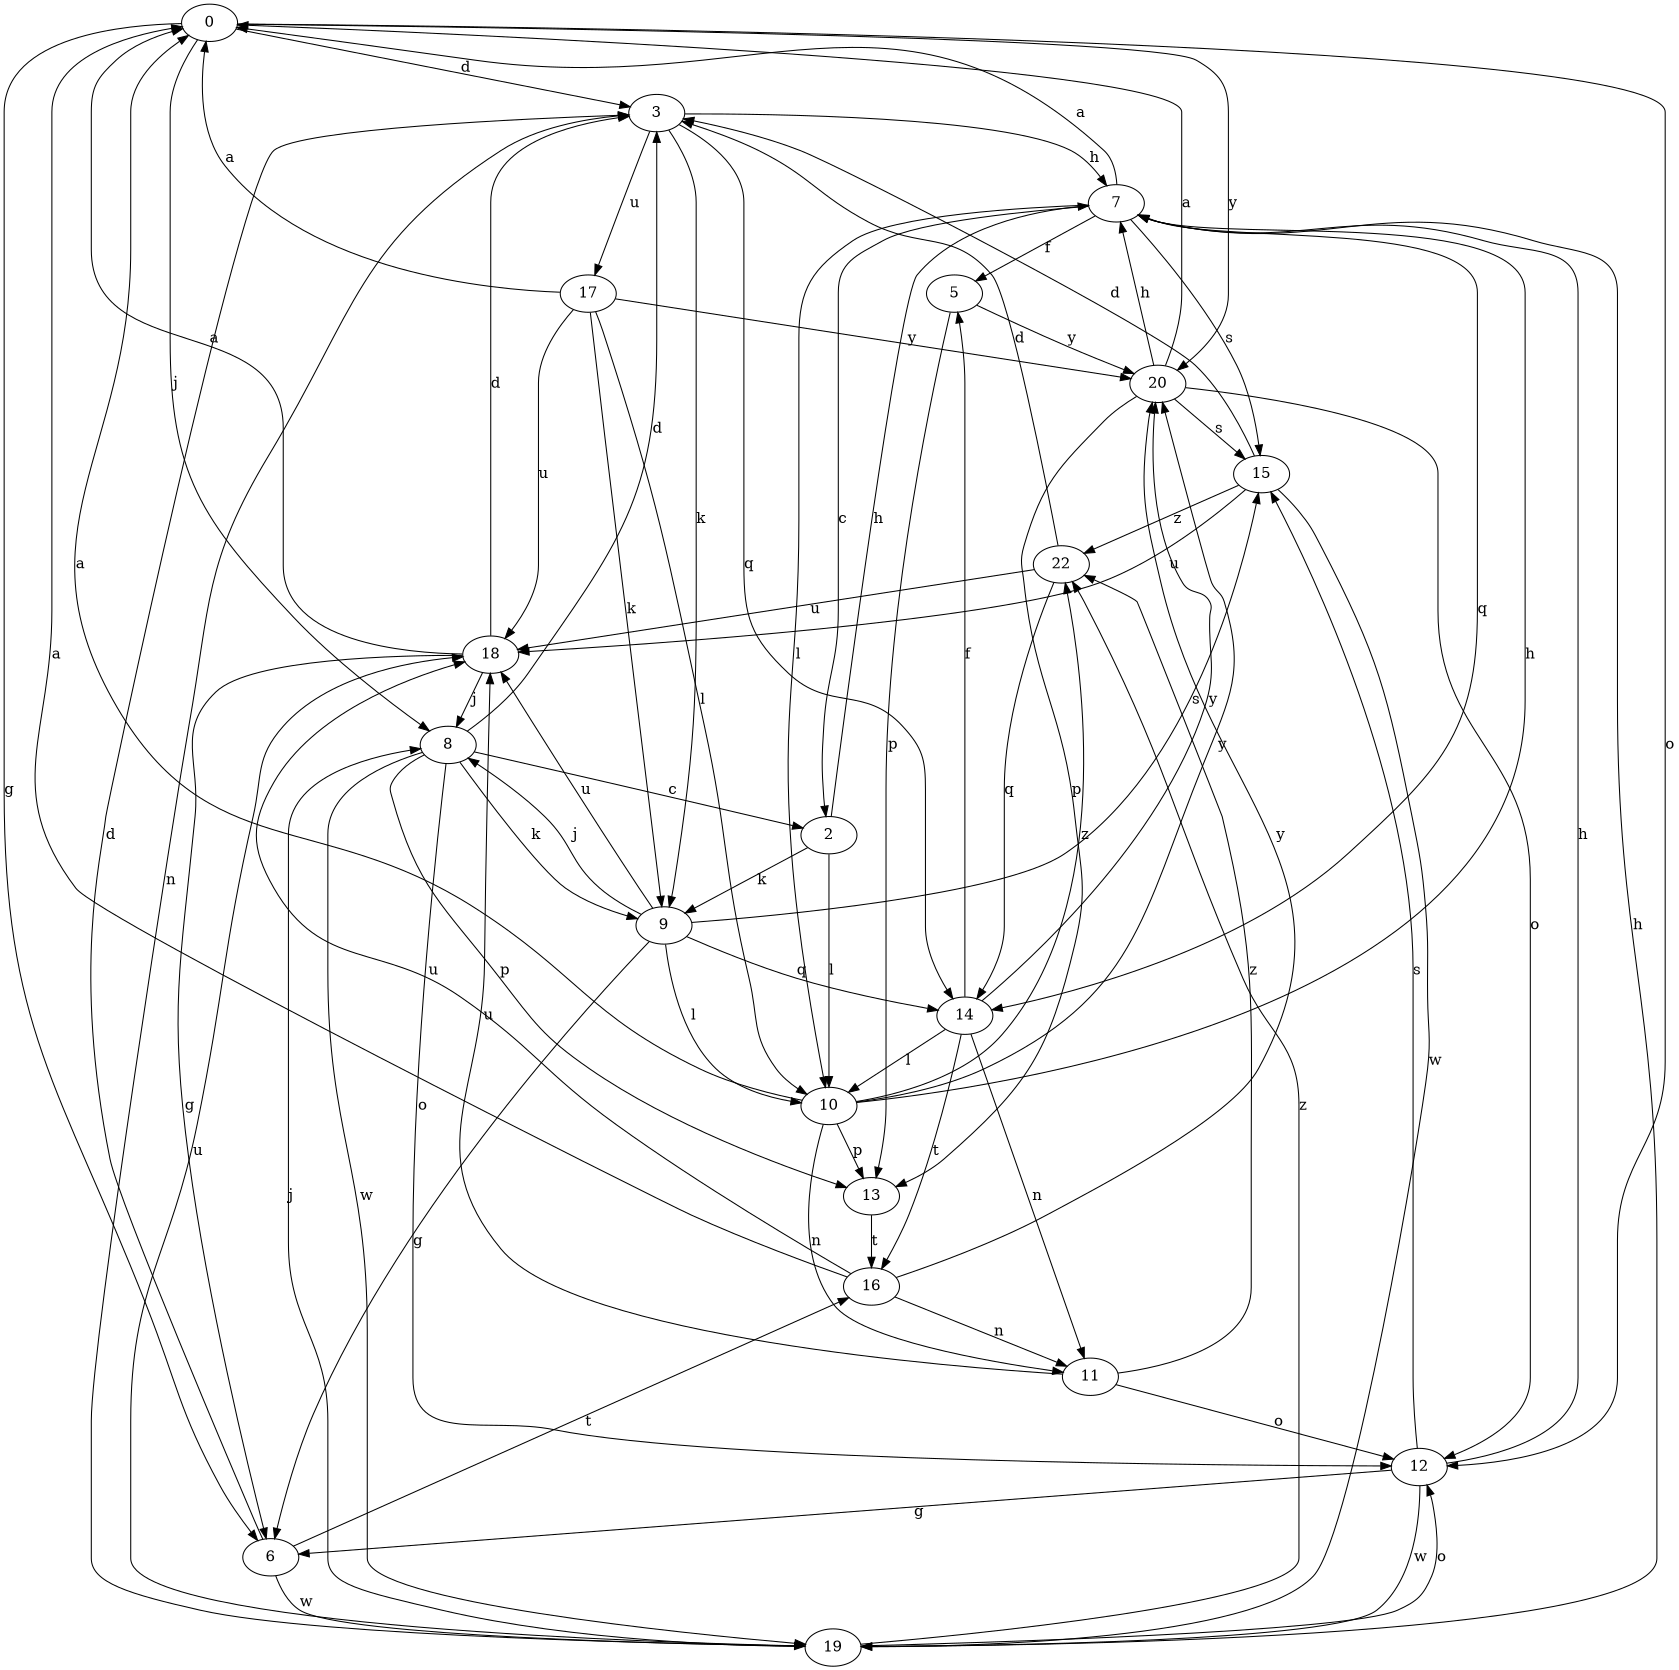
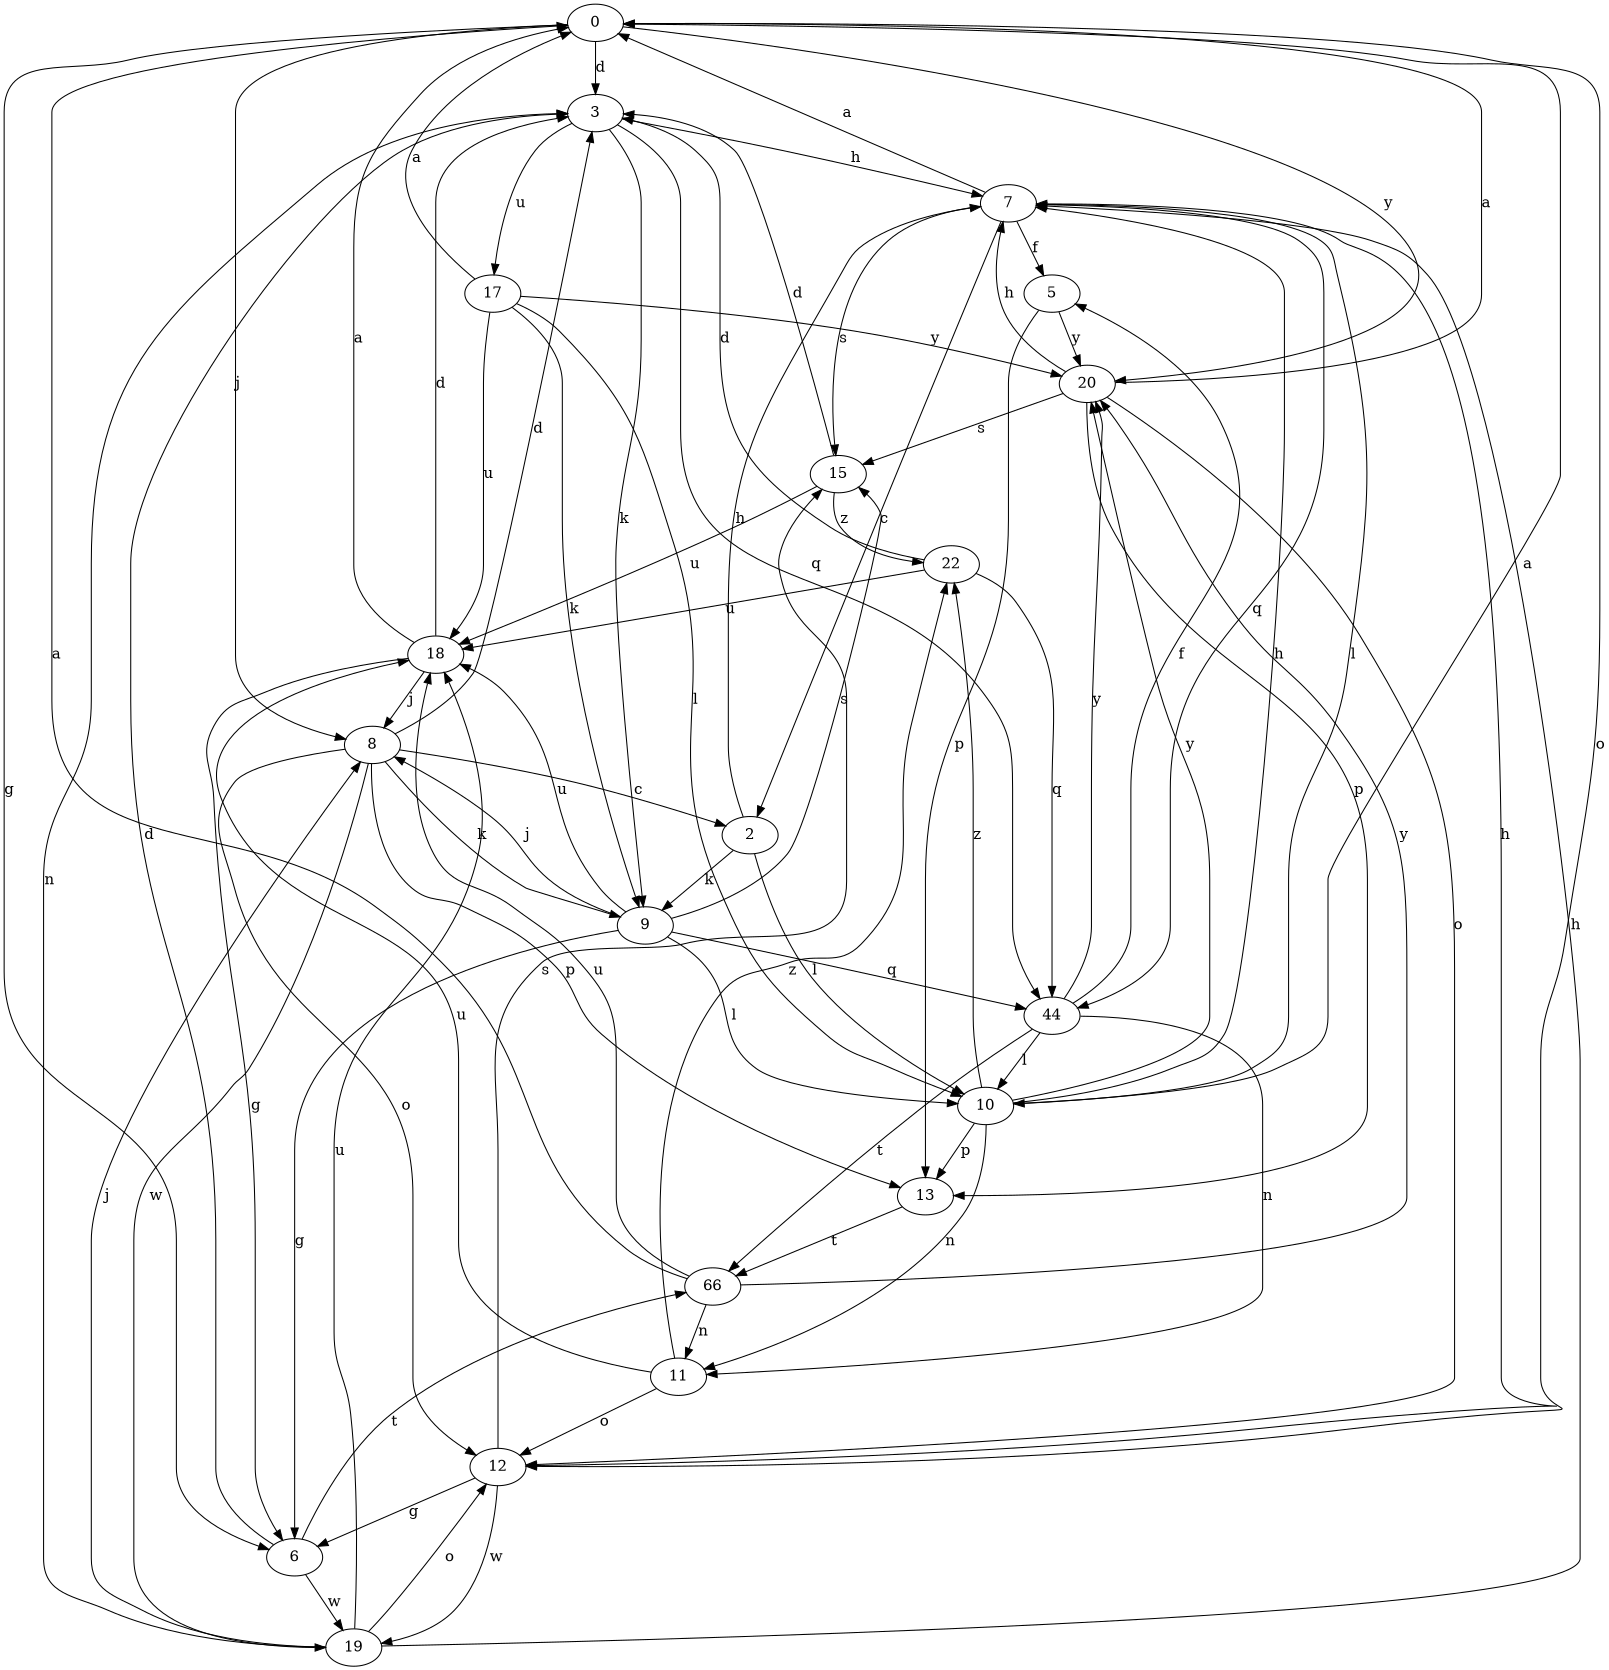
node "14": label "14" -> "44"
edge "15" -> "19": removed, label "w"
edge "19" -> "22": removed, label "z"
node "16": label "16" -> "66"
